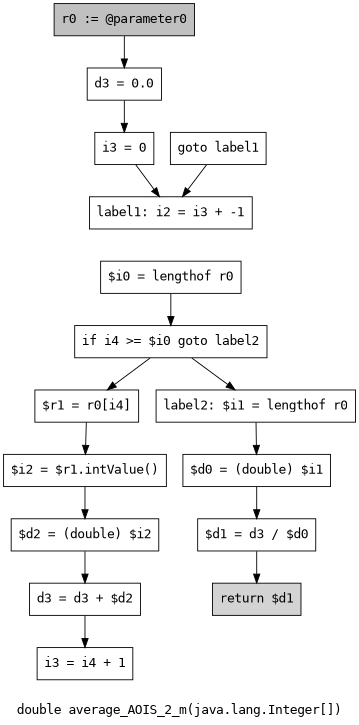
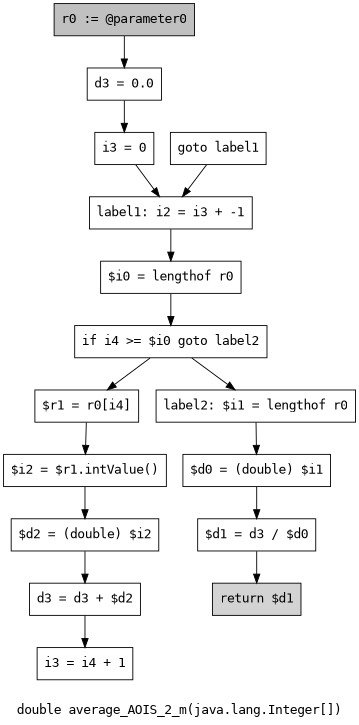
edge "label1: i2 = i3 + -1" -> "$i0 = lengthof r0": added
